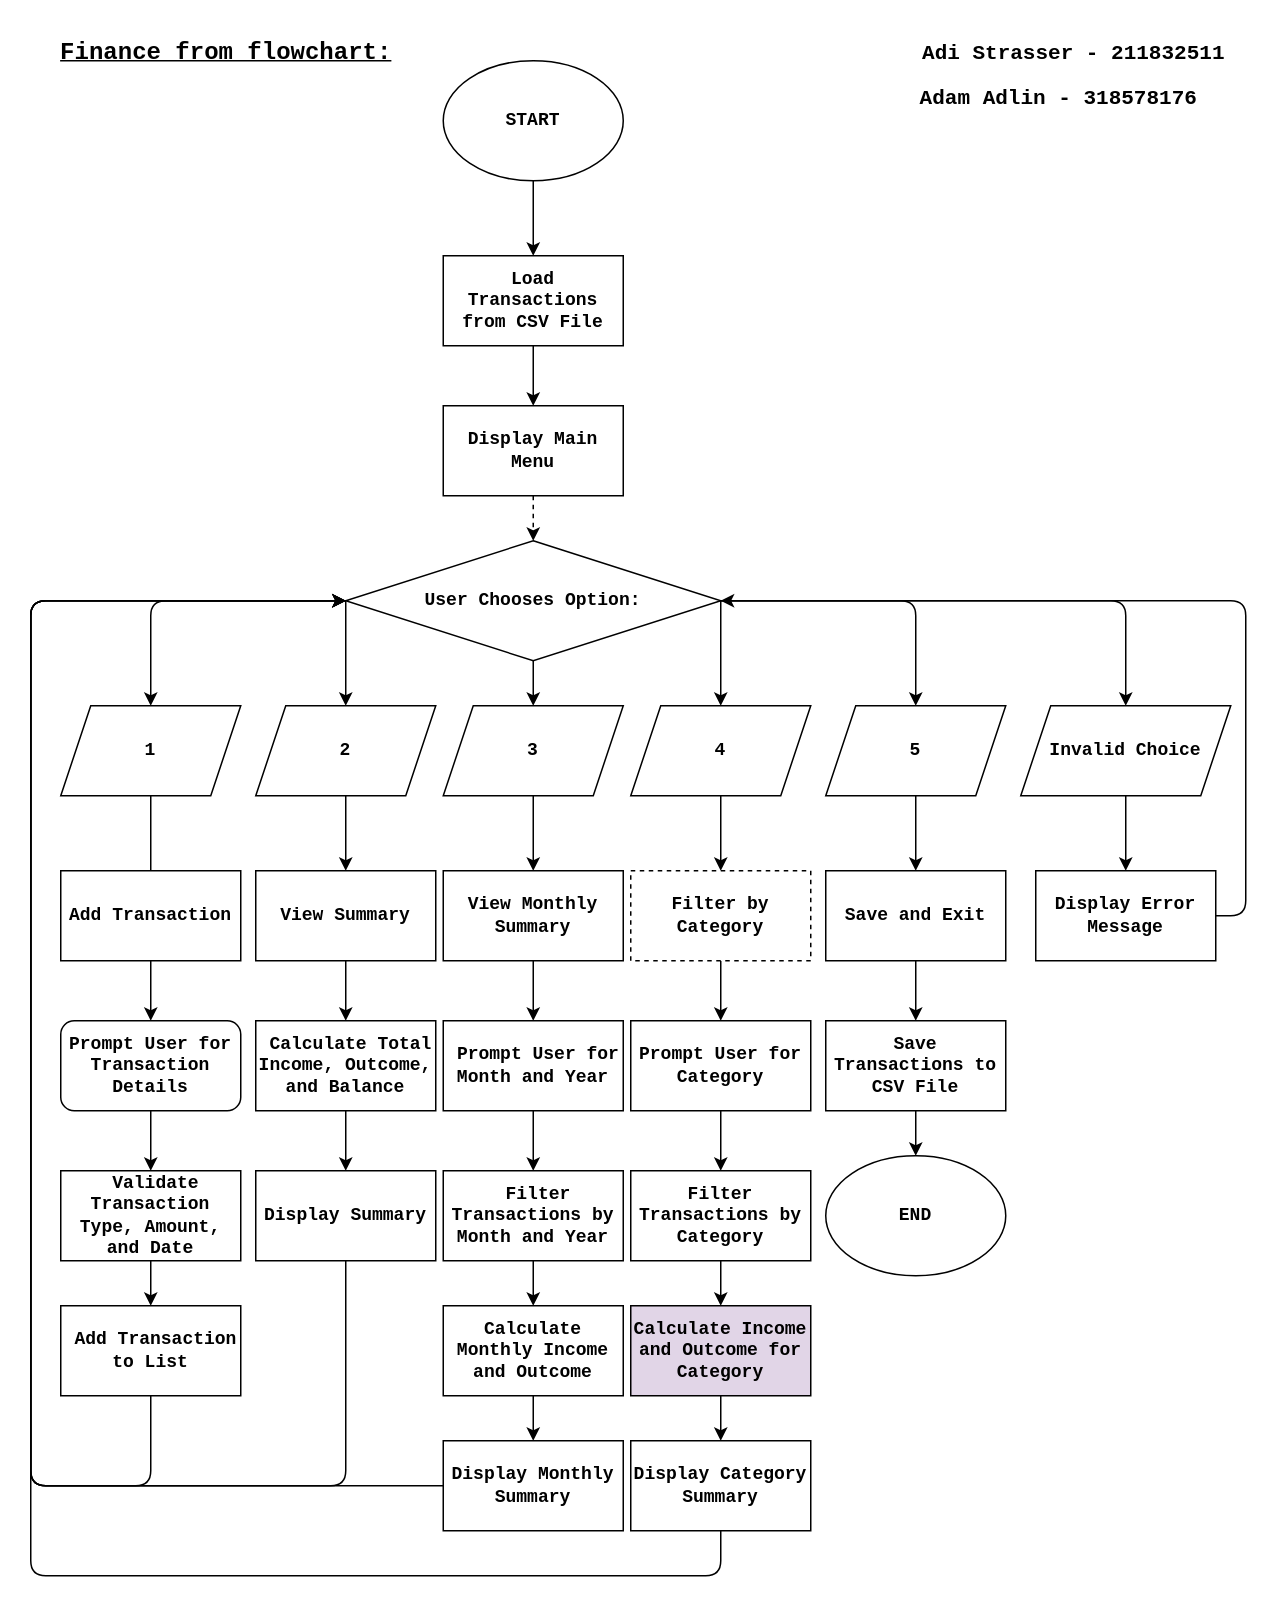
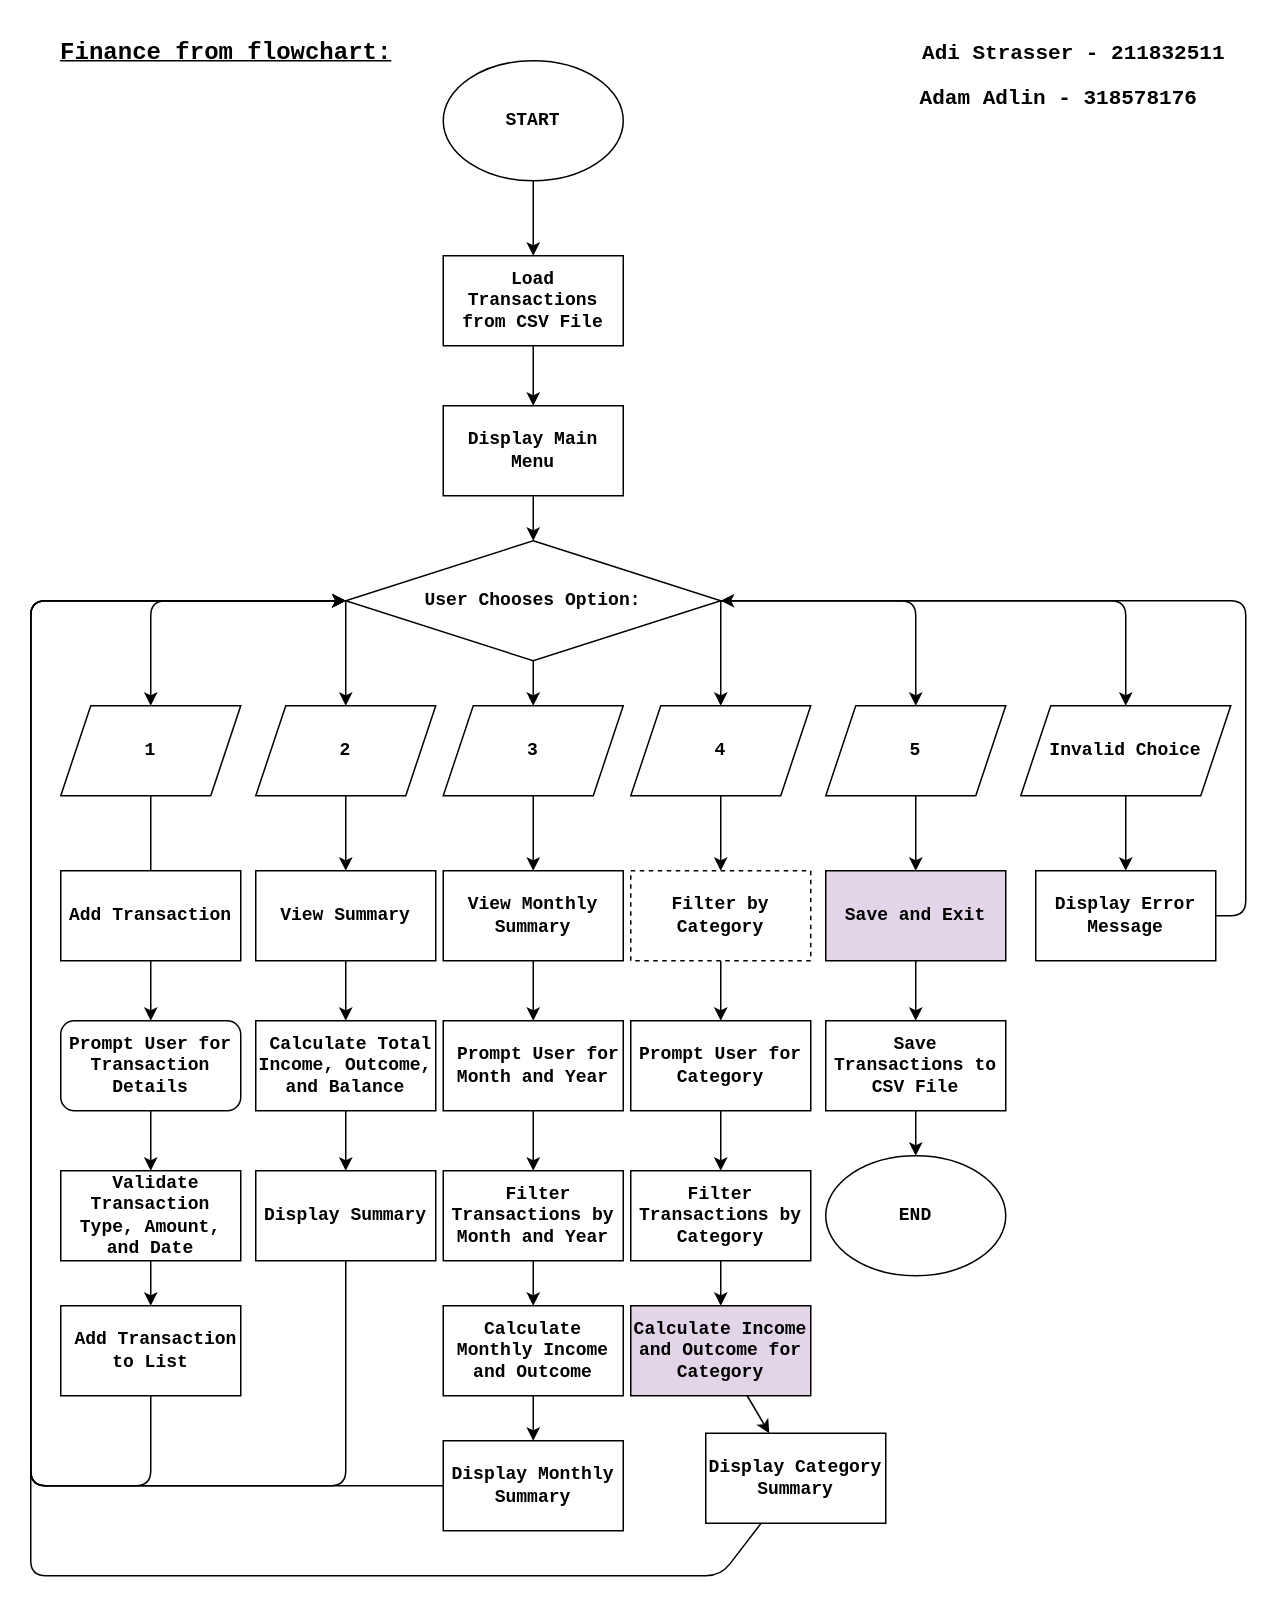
edge "Display Main Menu" -> "User Chooses Option:": style dashed -> solid
node "Save and Exit": fillcolor #ffffff -> #e1d5e7
node "Display Category Summary": moved (721, 1486) -> (796, 1478)
